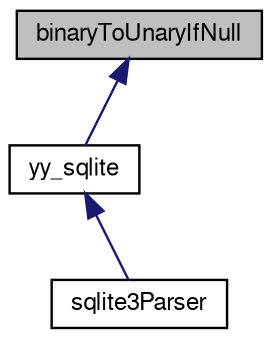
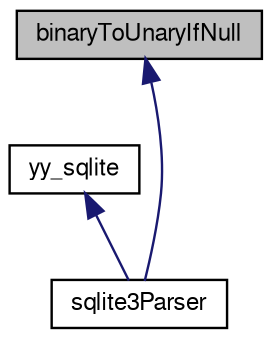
edge "yy_sqlite" -> "binaryToUnaryIfNull": now "sqlite3Parser" -> "binaryToUnaryIfNull"
